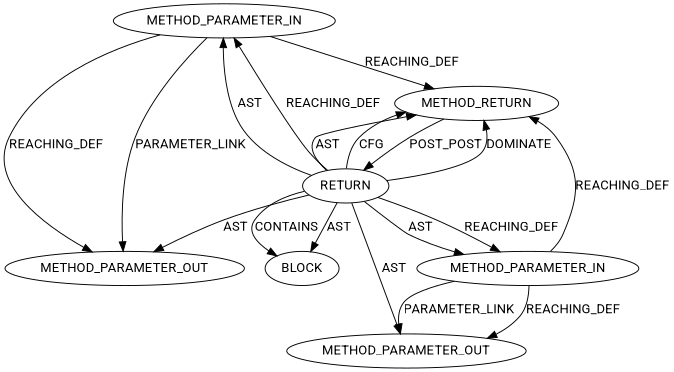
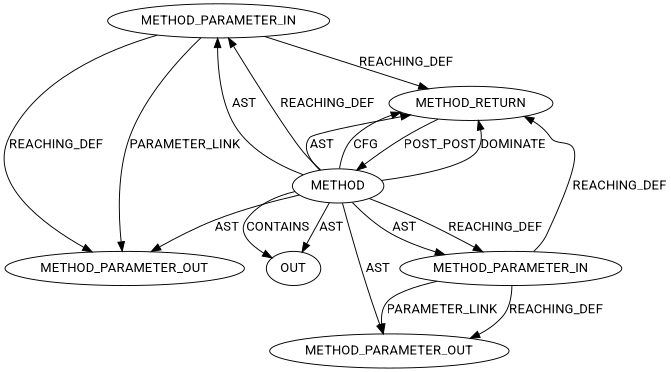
node "RETURN": label "RETURN" -> "METHOD"
node "BLOCK": label "BLOCK" -> "OUT"
